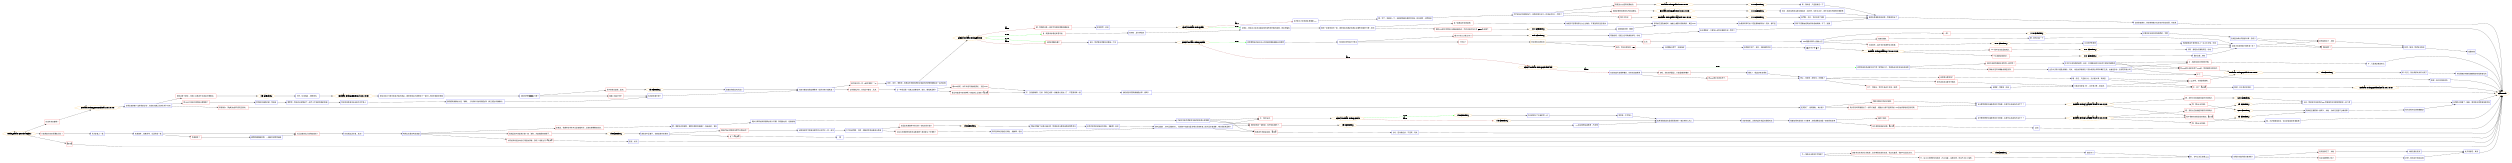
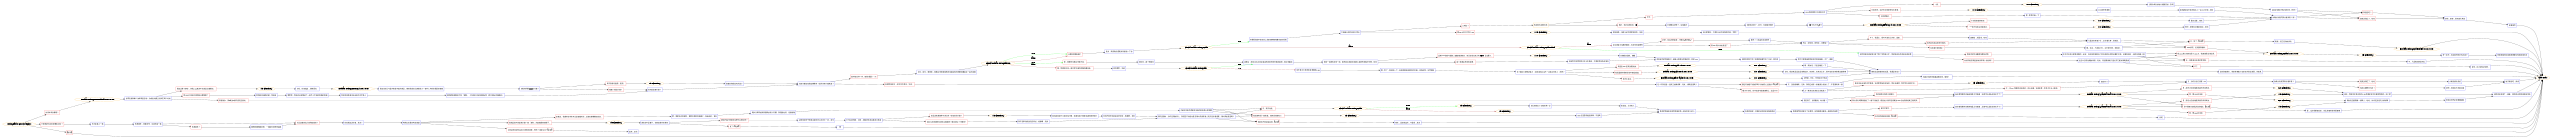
edge "Check boolean QuincyFlirt" -> "也不要太介意我的多看幾眼……": label "false" -> "true"
edge "嗯……好吧，你不知道可能會更開心。這是……" -> "不。別這樣嚇我，兄弟。我們已經有一個會讀心術的人了，不需要再來一個": now "嗯……好吧，你不知道可能會更開心。這是……" -> "又一堆來自未來的太空怪胎？"
